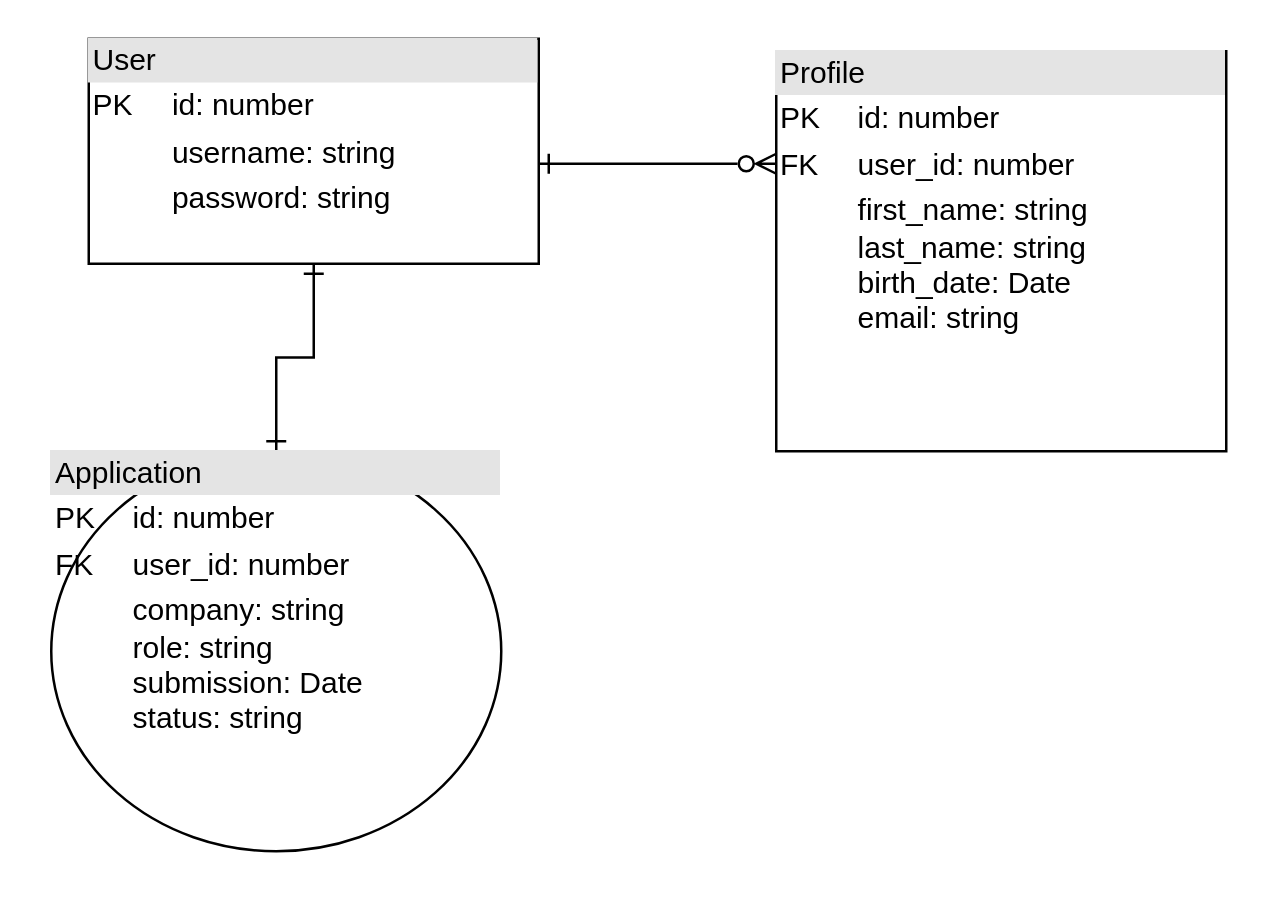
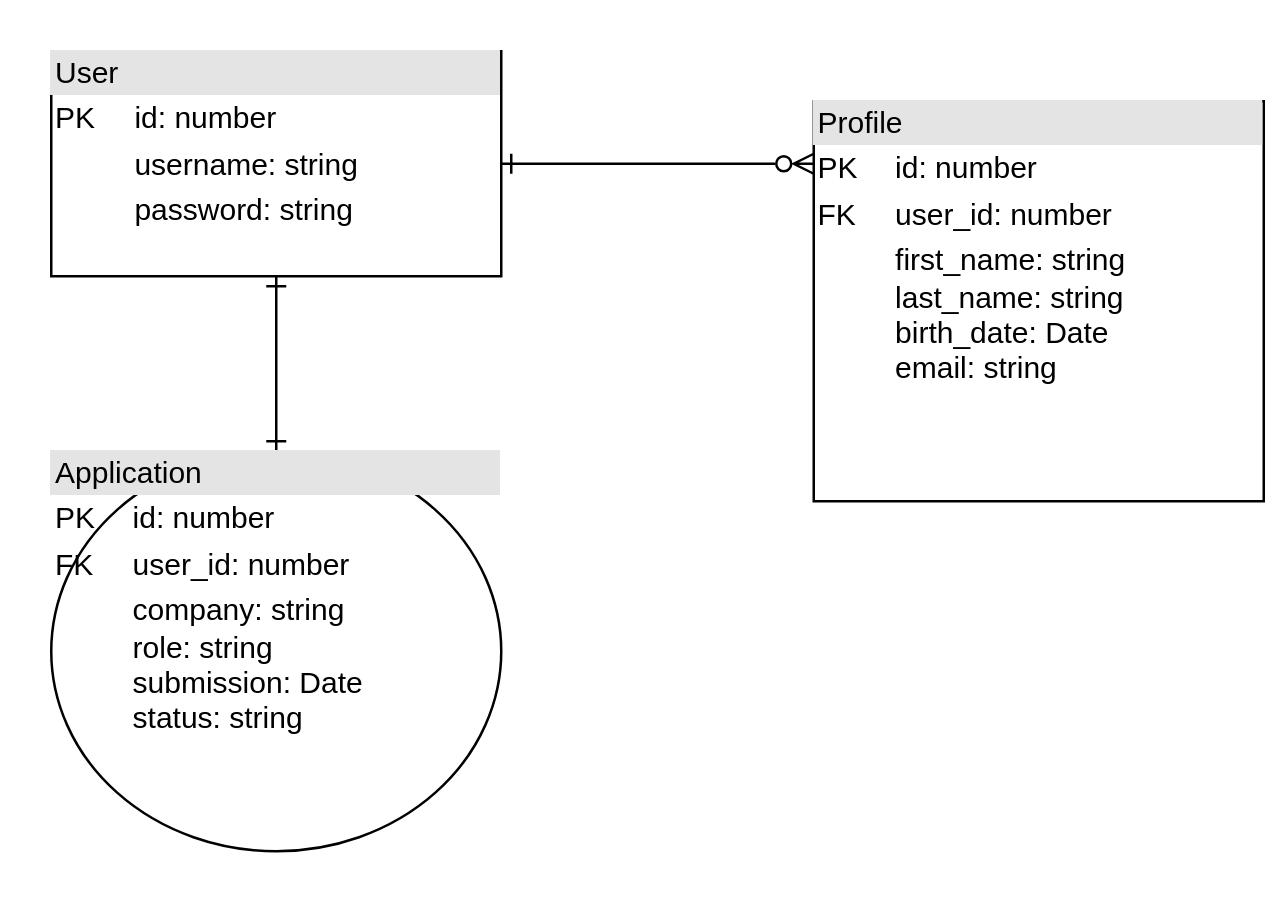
node "User PK id: number username: string password: string": moved (314, 151) -> (276, 164)
node "Profile PK id: number FK user_id: number first_name: string last_name: string birth_date: Date email: string": moved (1001, 251) -> (1039, 301)
